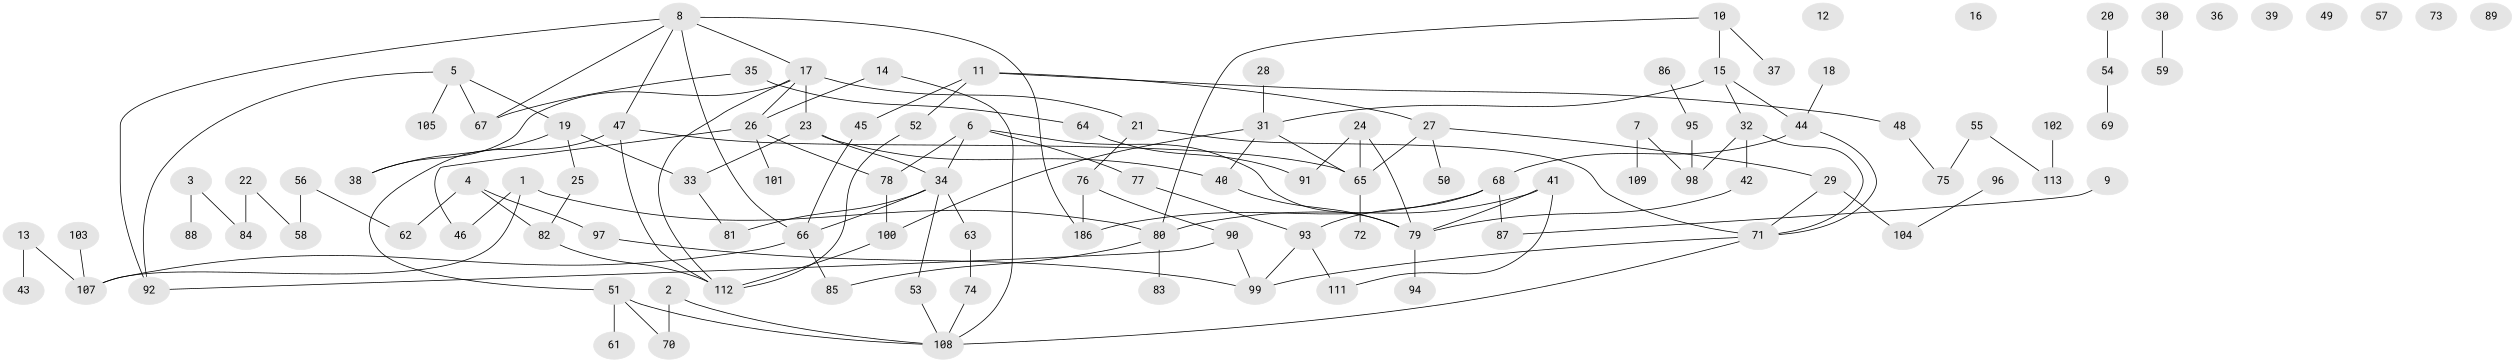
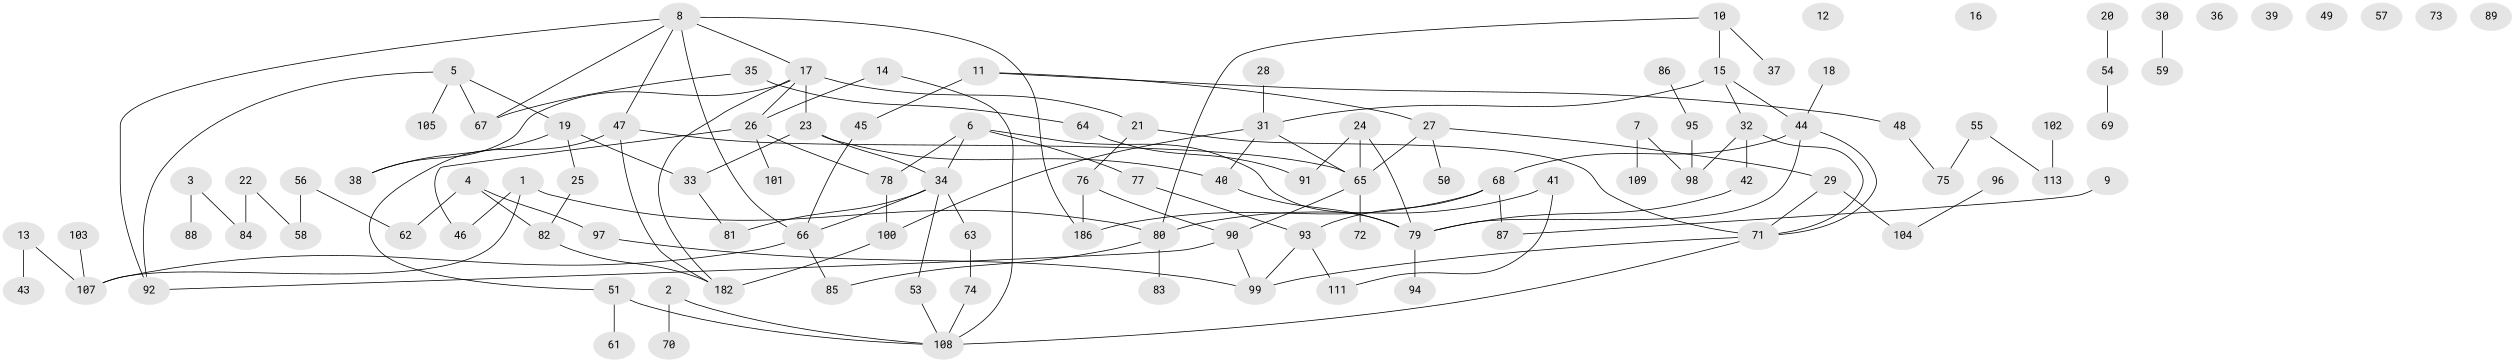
node "52": removed
edge "65" -- "90": added
edge "41" -- "79": now "44" -- "79"
node "112": label "112" -> "182"
edge "51" -- "70": removed
